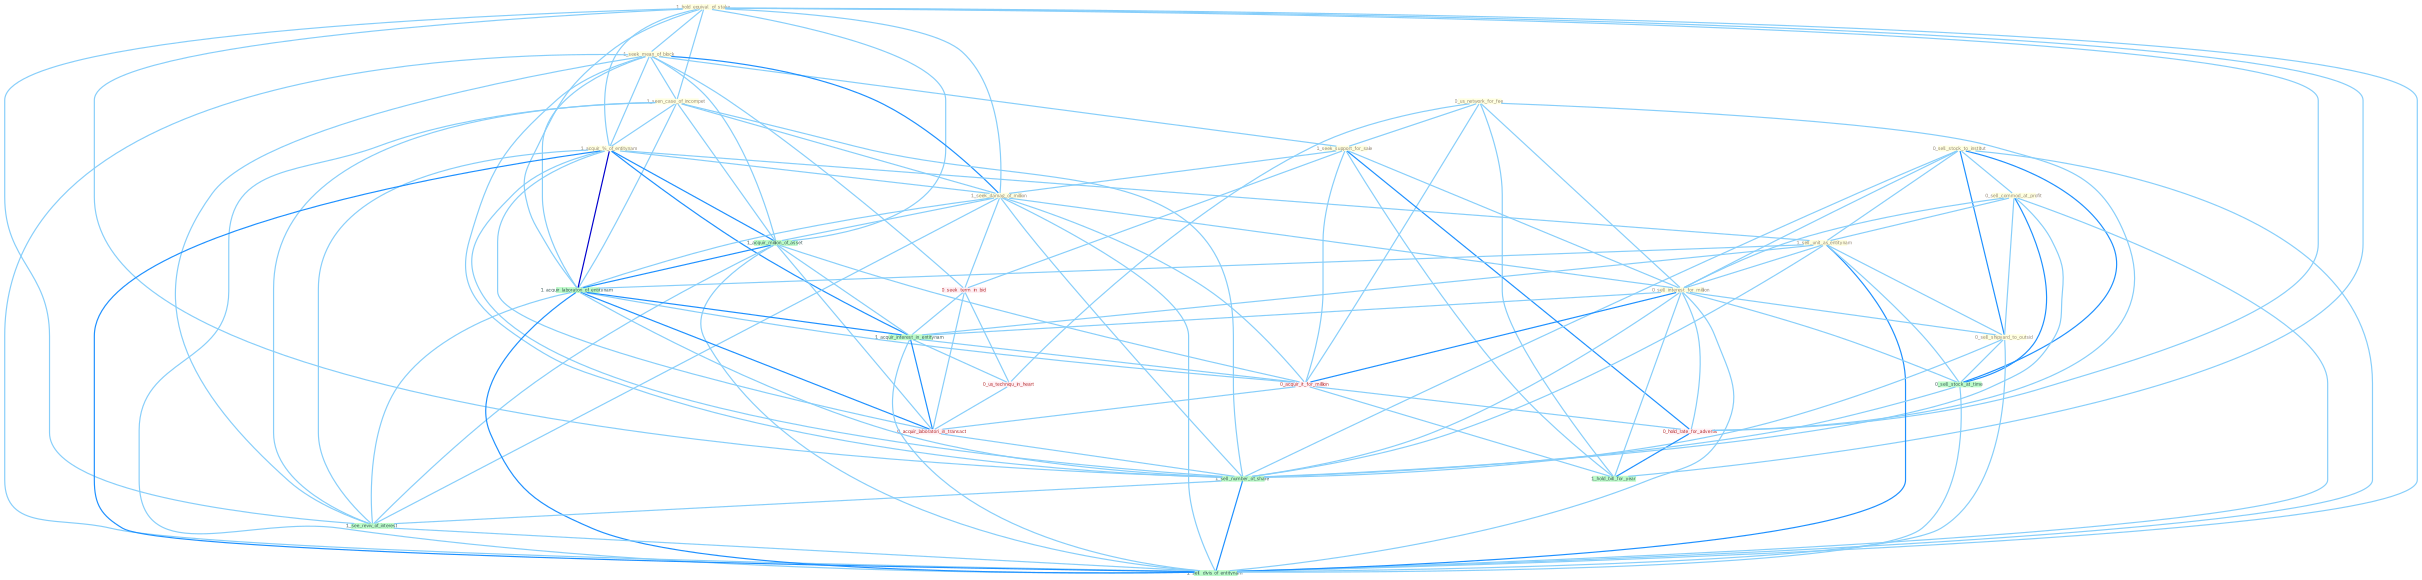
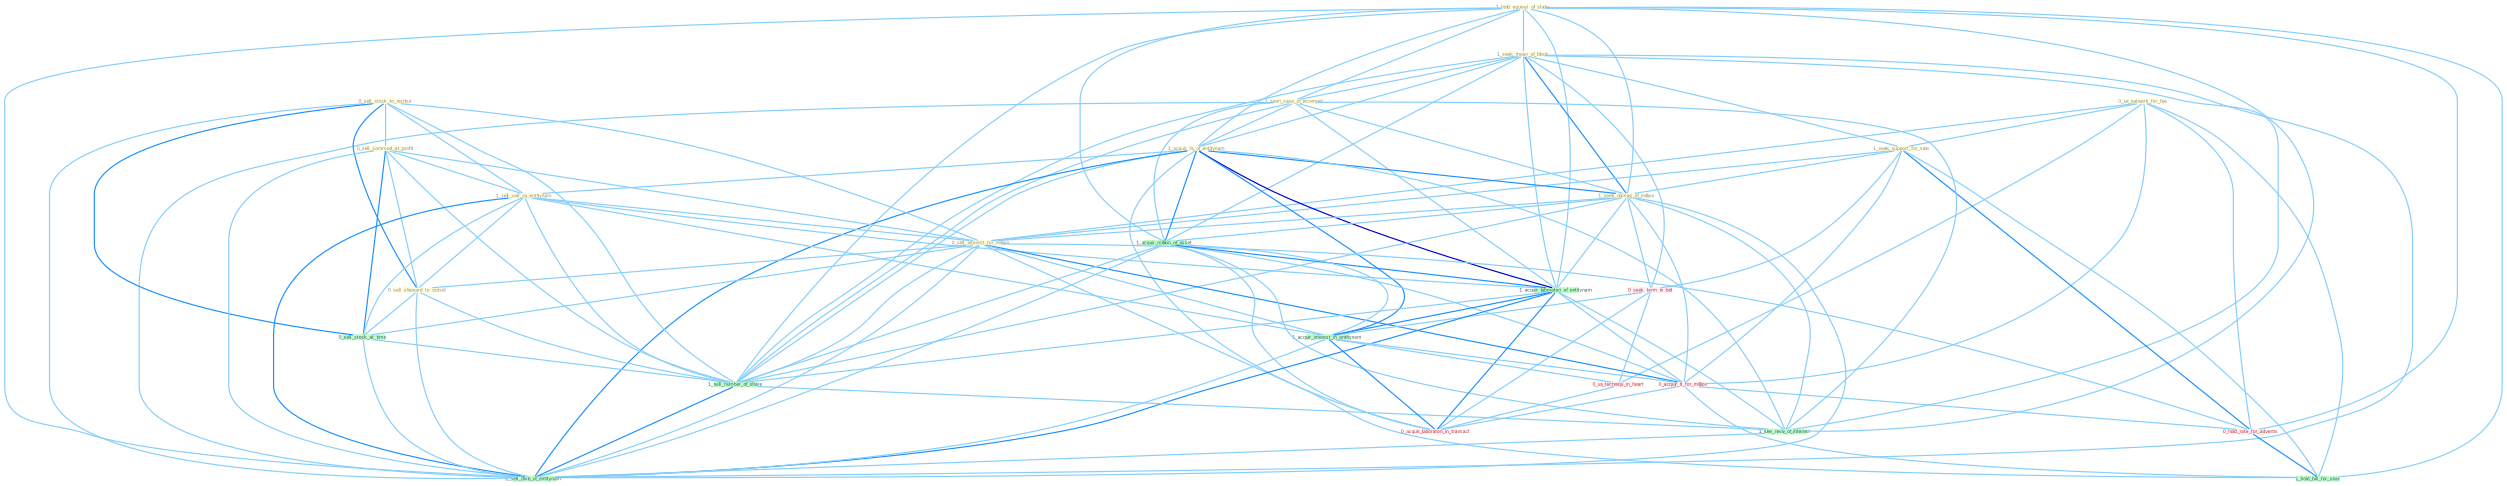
edge "1_acquir_%_of_entitynam" -- "1_seek_damag_of_million": color #87cefa -> #1e90ff
edge "0_acquir_laboratori_in_transact" -- "1_sell_number_of_share": now "1_acquir_million_of_asset" -- "1_sell_number_of_share"
